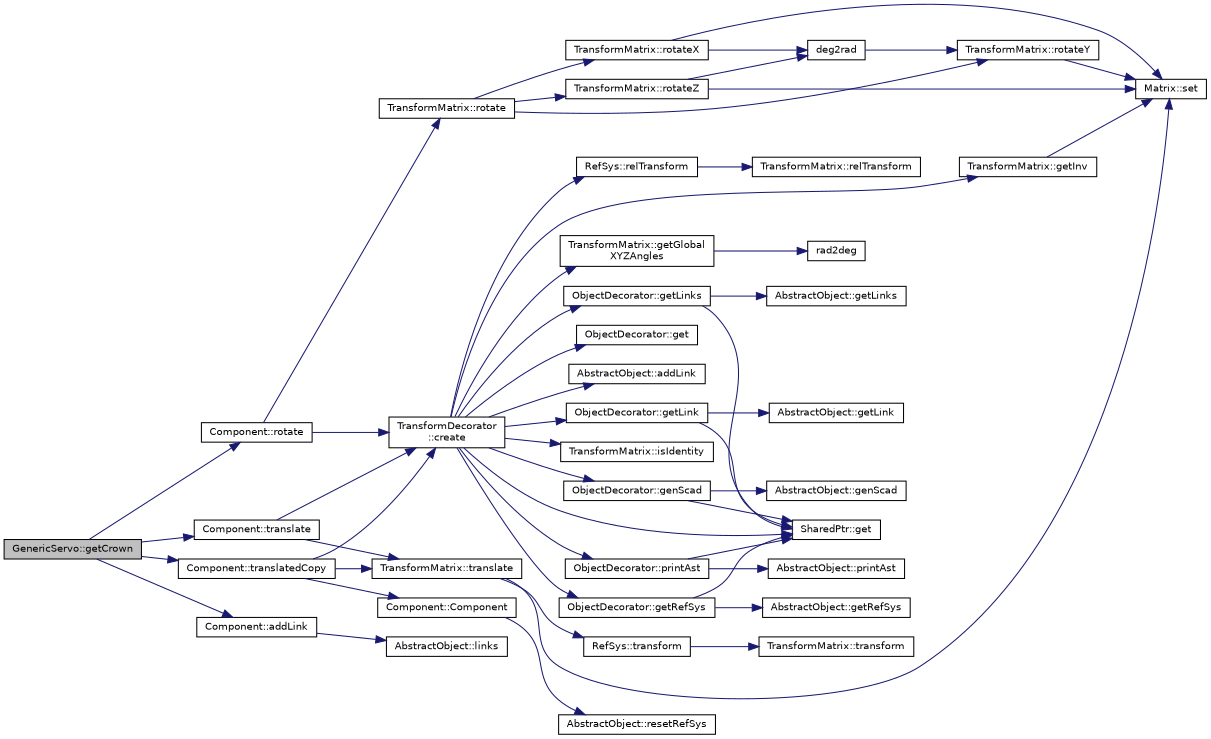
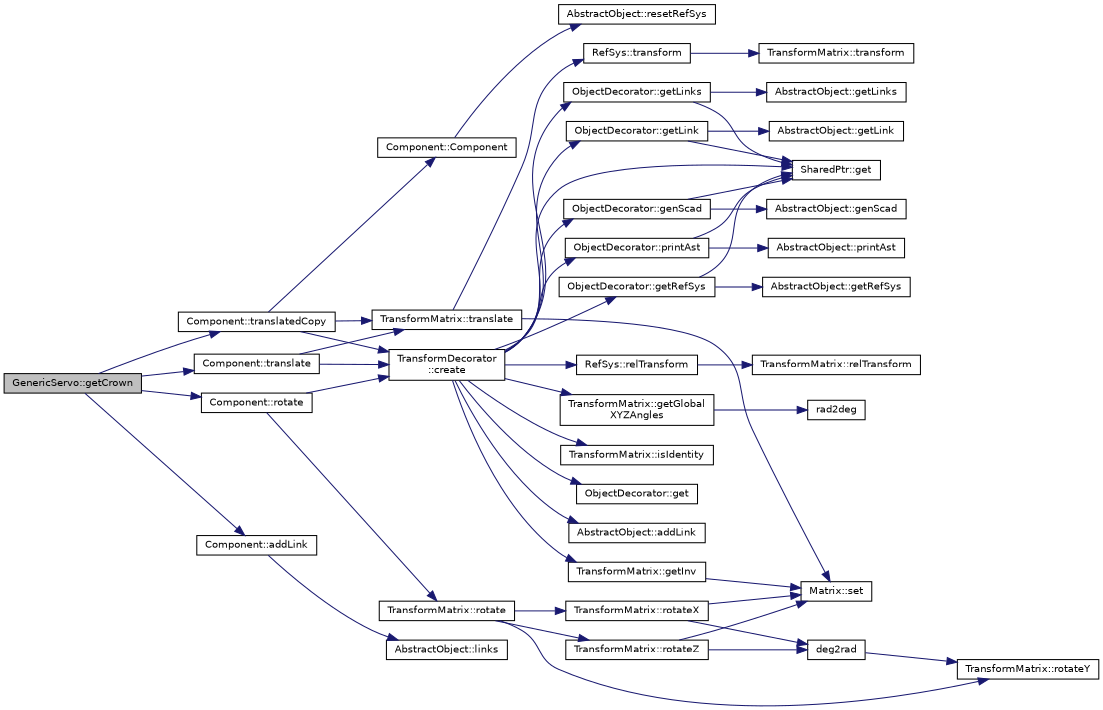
edge "TransformMatrix::rotateY" -> "Matrix::set": removed
